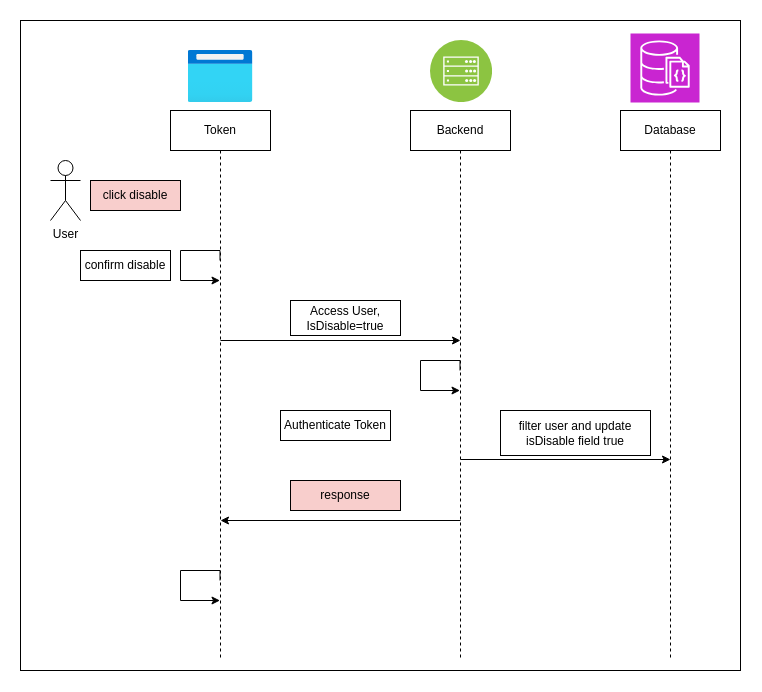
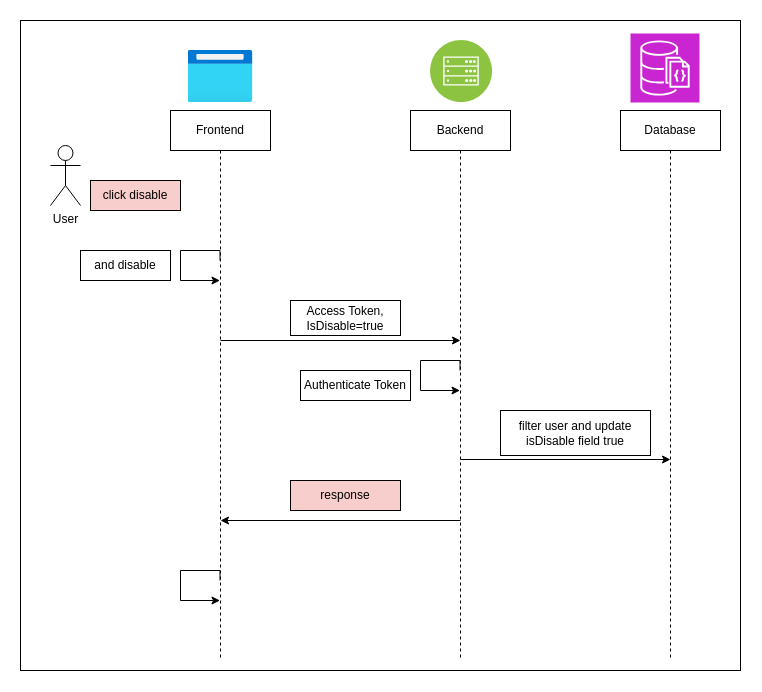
node "Token": label "Token" -> "Frontend"
node "User": moved (66, 191) -> (66, 176)
node "confirm disable": label "confirm disable" -> "and disable"
node "Access User, IsDisable=true": label "Access User, IsDisable=true" -> "Access Token, IsDisable=true"
node "Authenticate Token": moved (336, 426) -> (356, 386)
